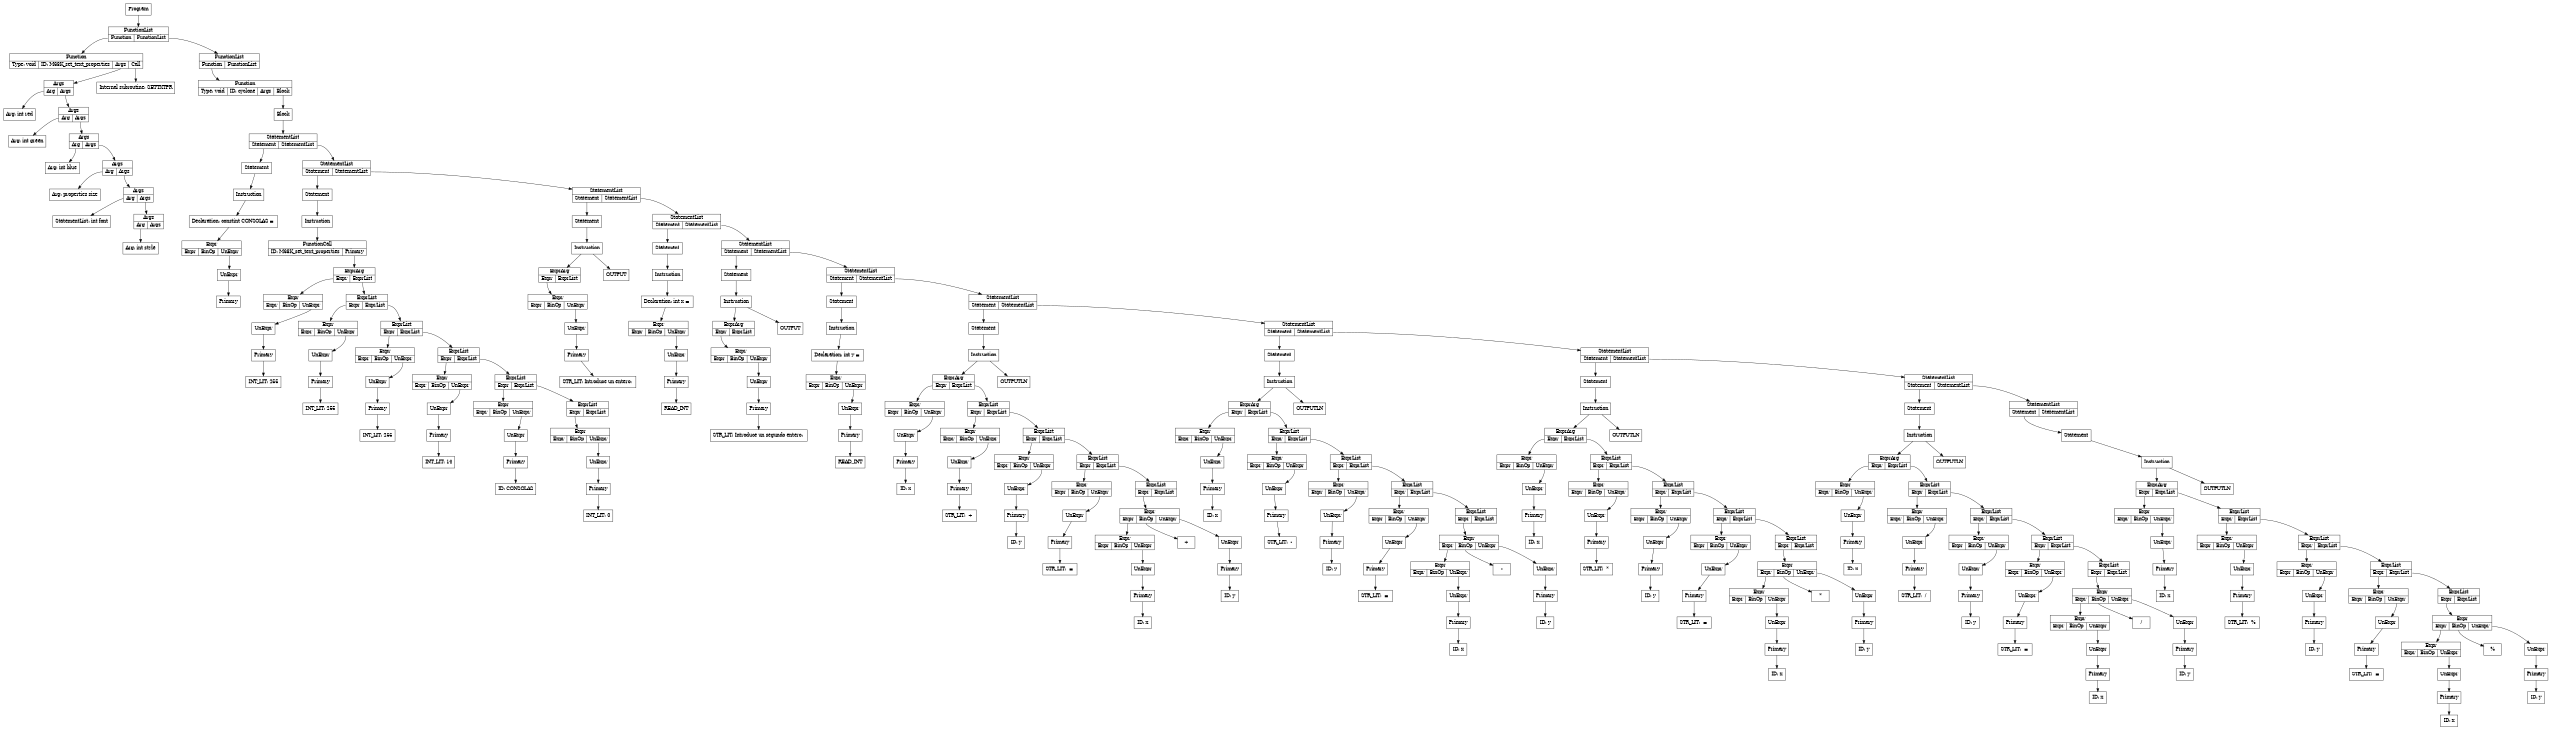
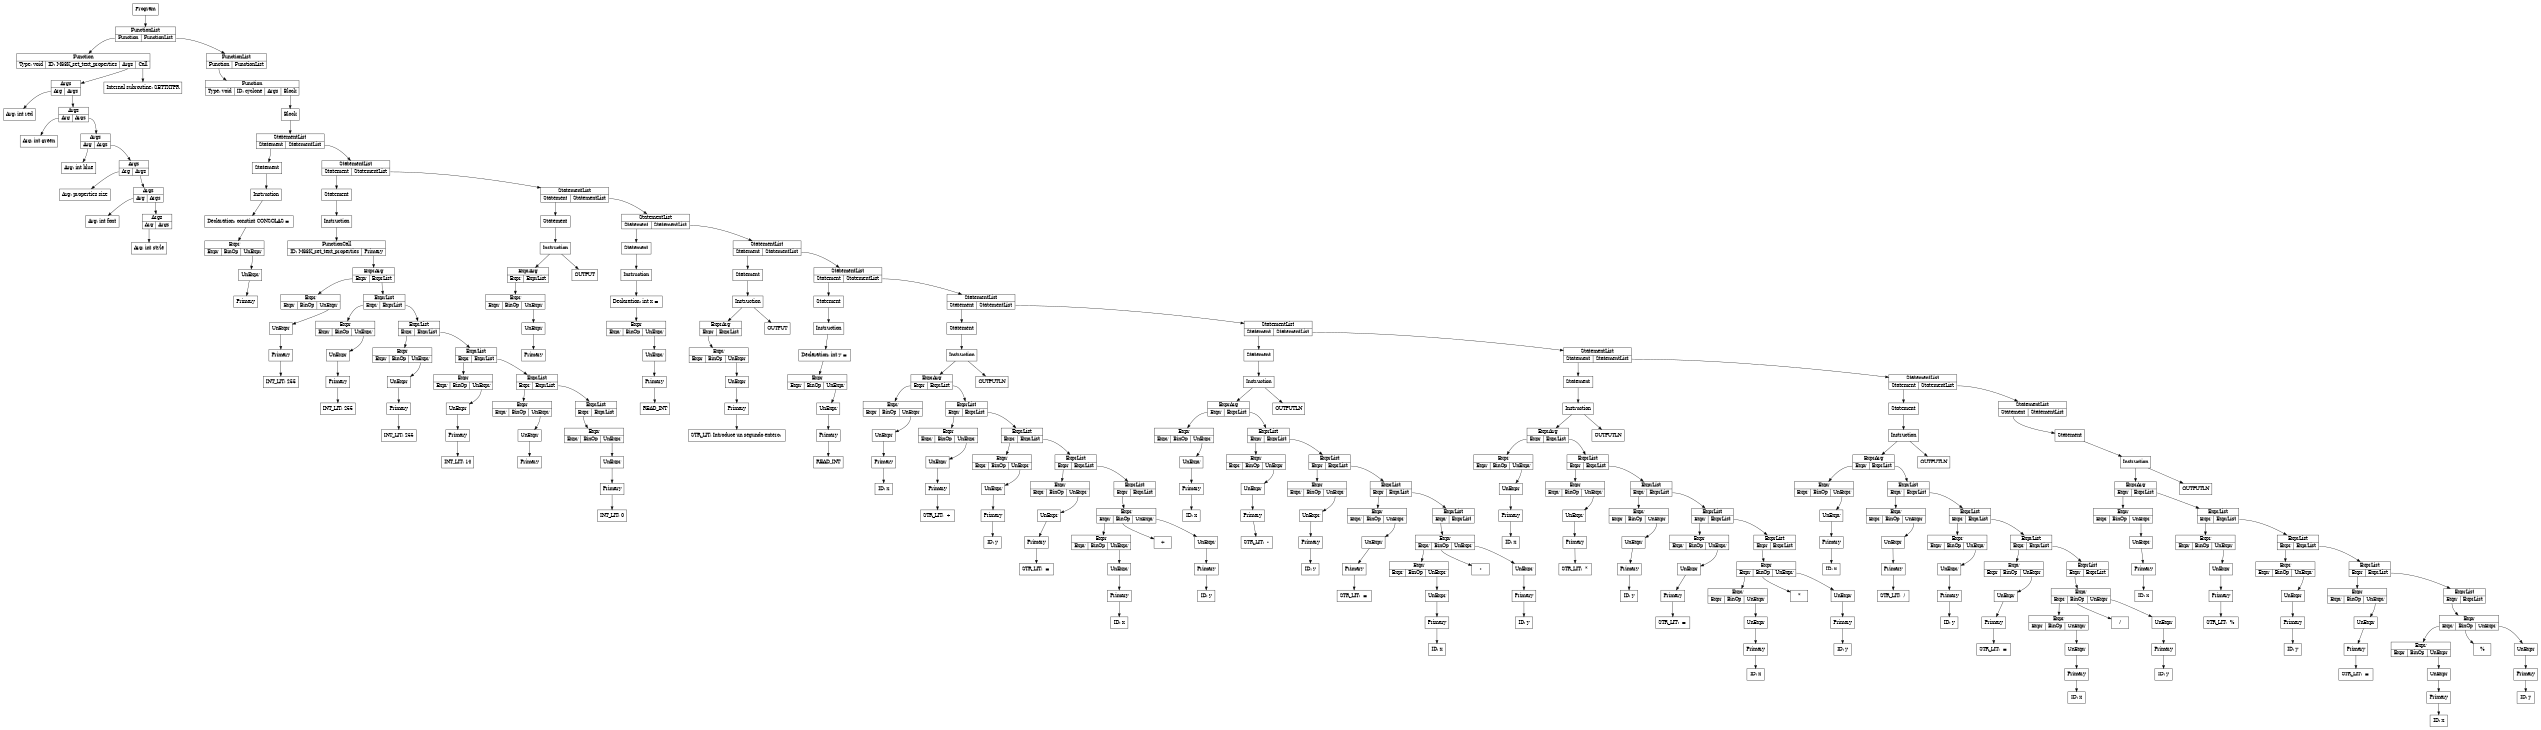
node "StatementList: int font": label "StatementList: int font" -> "Arg: int font"
node "STR_LIT: Introduce un entero:": removed
node "ID: CONSOLAS": removed
